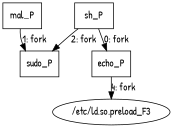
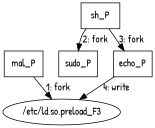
edge "mal_P" -> "sudo_P": now "mal_P" -> "/etc/ld.so.preload_F3"
edge "sh_P" -> "echo_P": label "0: fork" -> "3: fork"
edge "echo_P" -> "/etc/ld.so.preload_F3": label "4: fork" -> "4: write"
